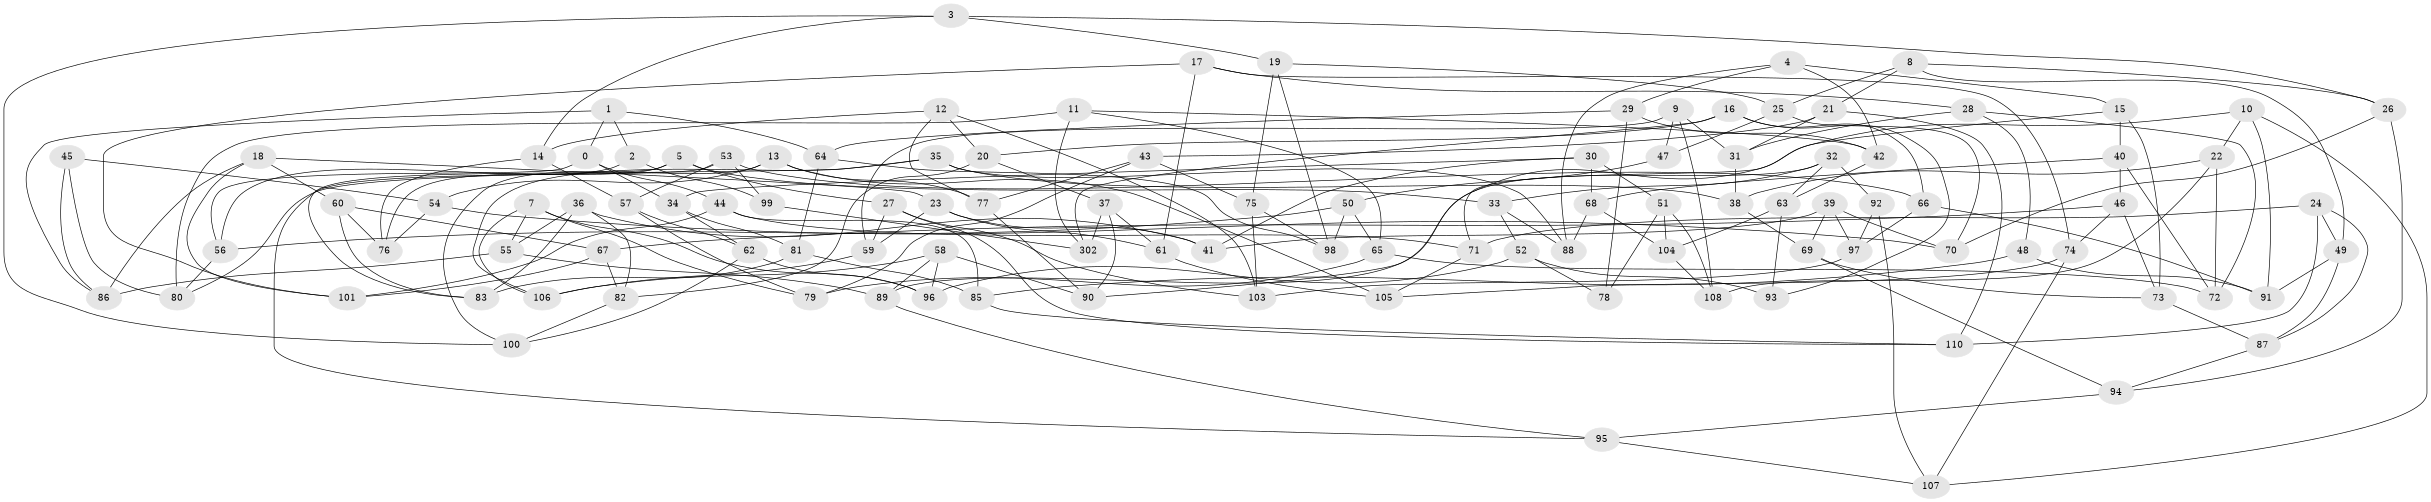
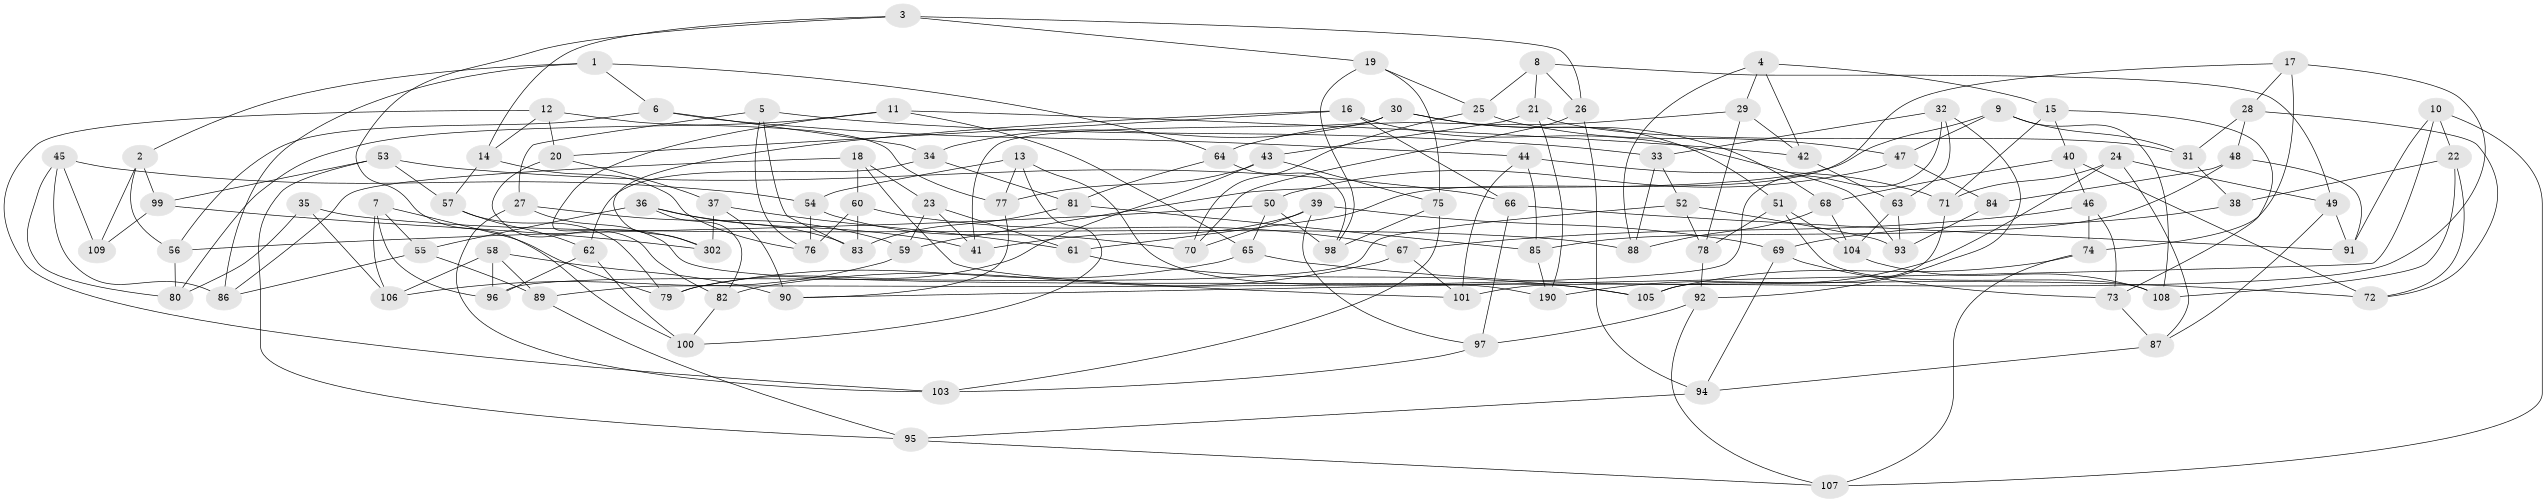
node "0": label "0" -> "6"
edge "35" -- "38": removed
node "84": added
node "109": added
edge "78" -- "92": added
node "110": label "110" -> "190"
